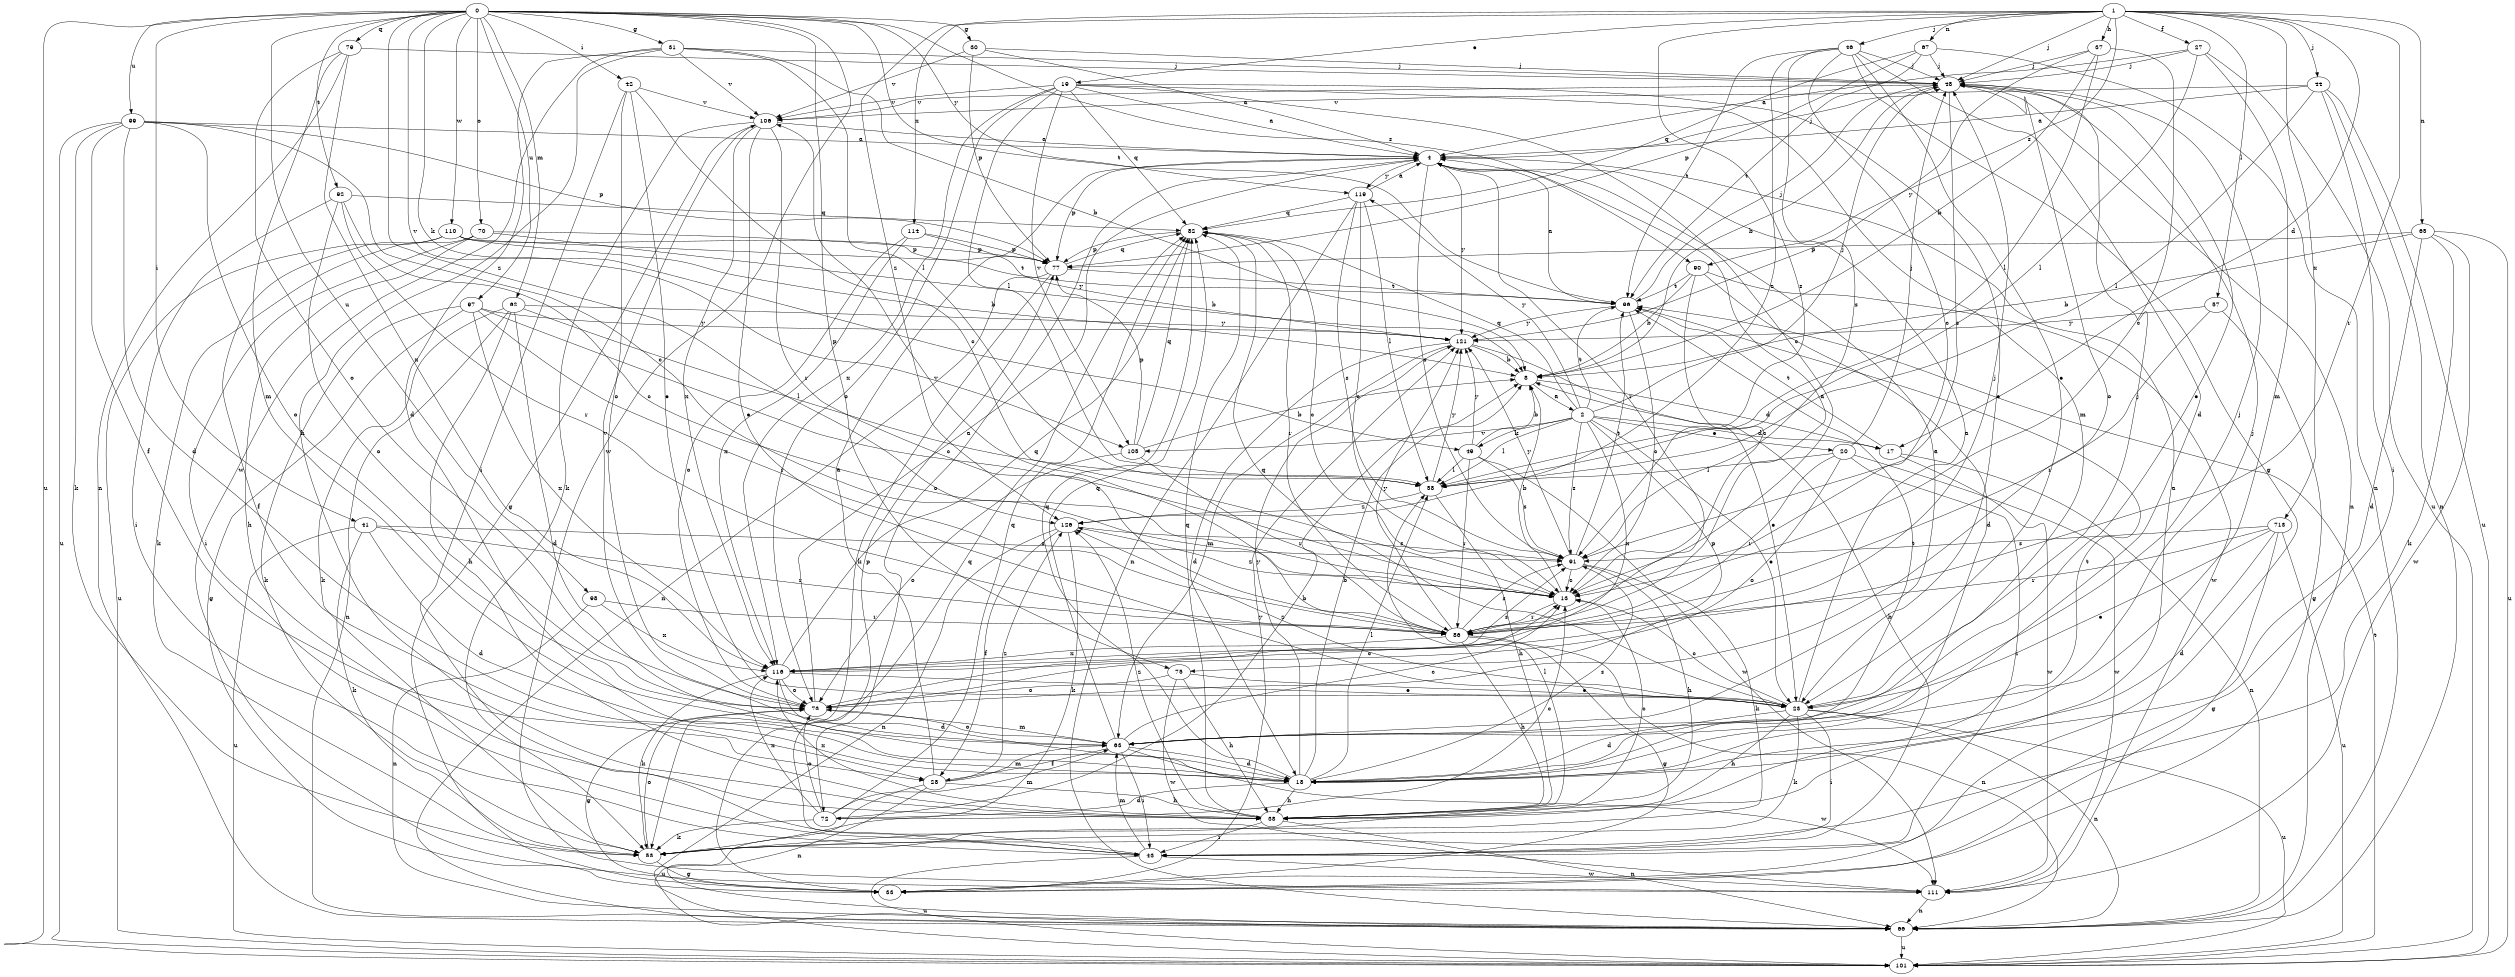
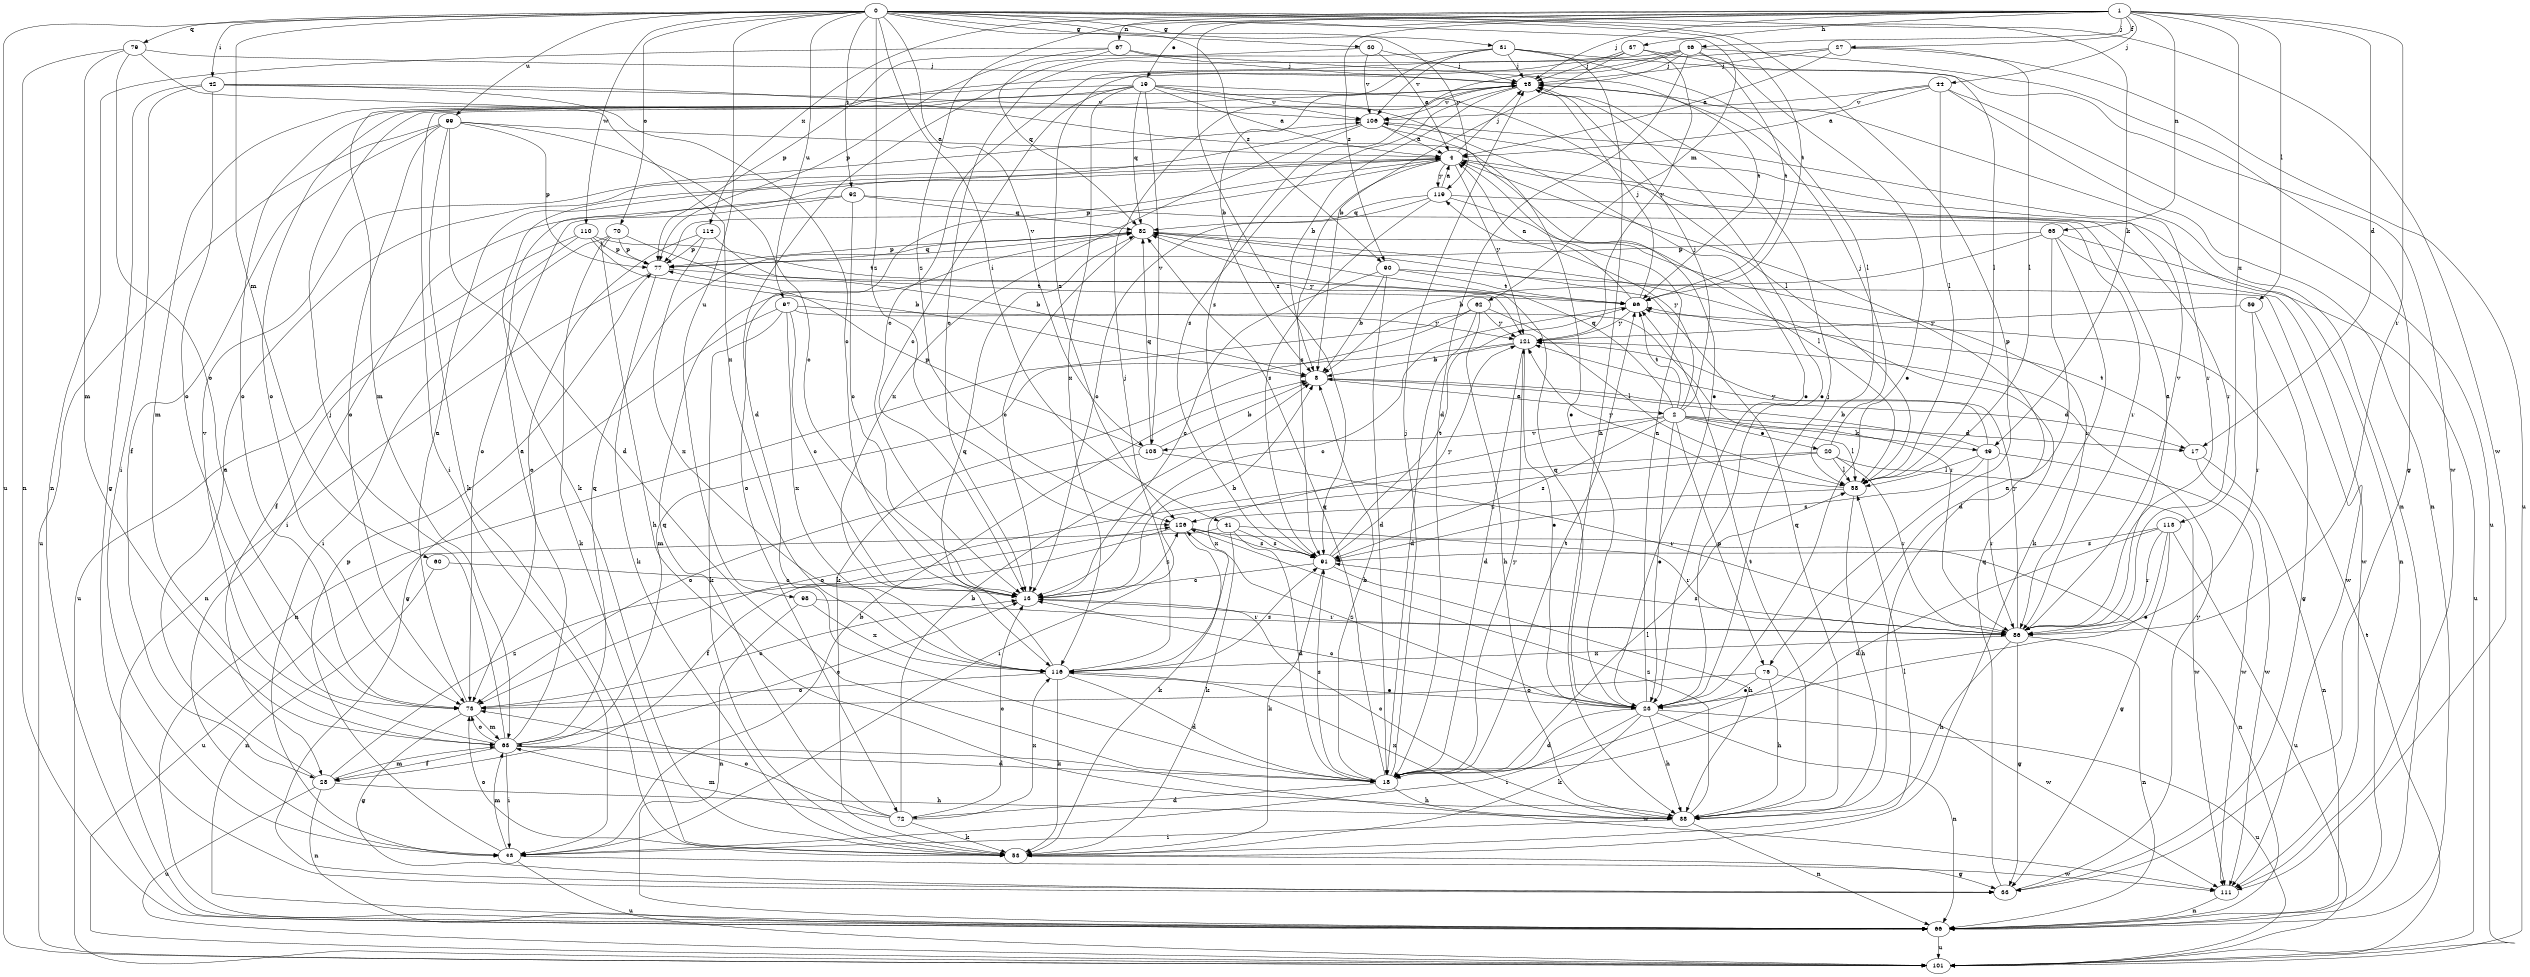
node "57": label "57" -> "59"
node "713": label "713" -> "113"
node "60": added
edge "106" -> "33": now "42" -> "33"
